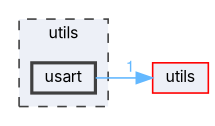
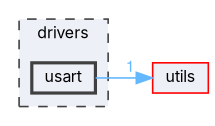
cluster "utils": label "utils" -> "drivers"
